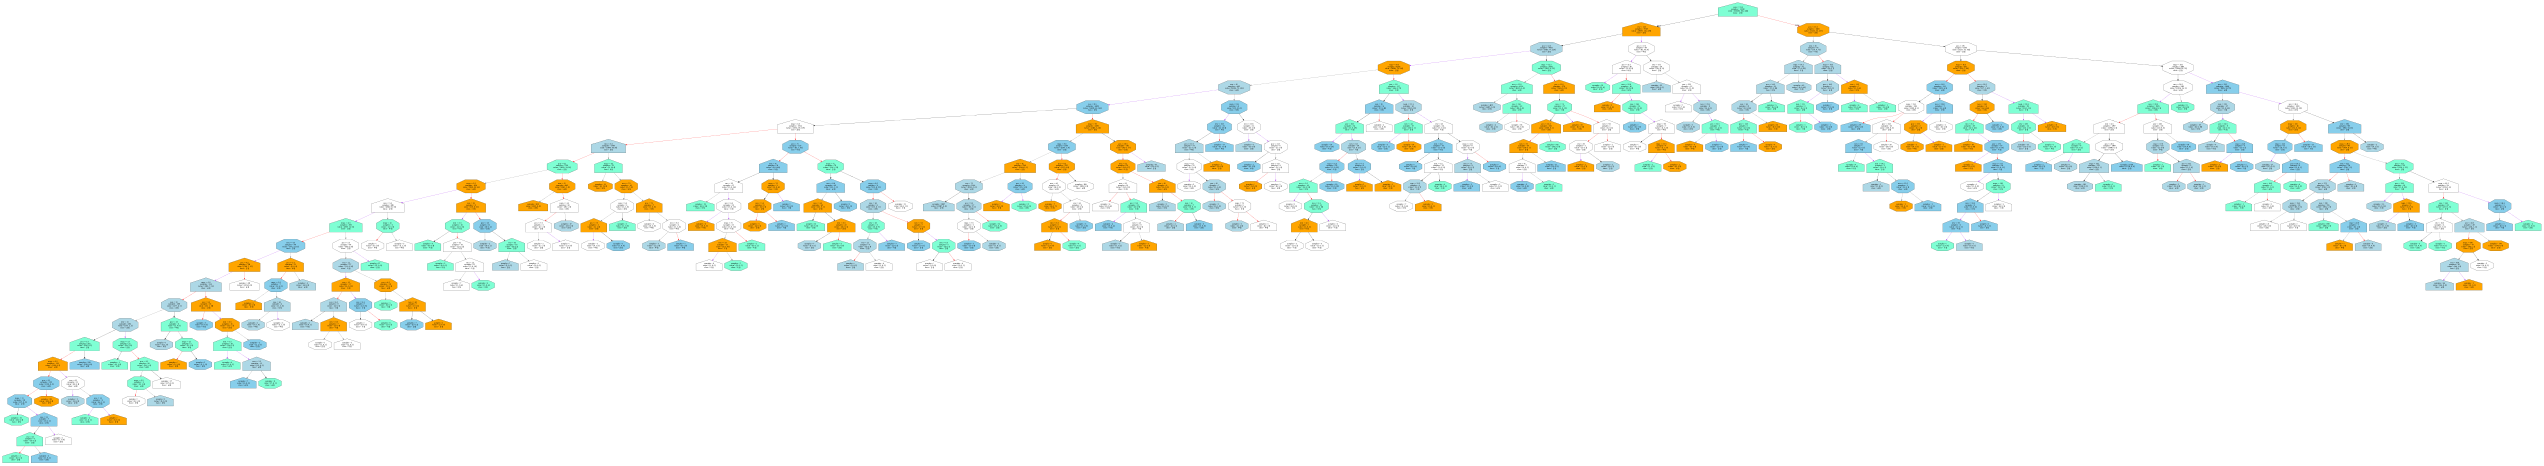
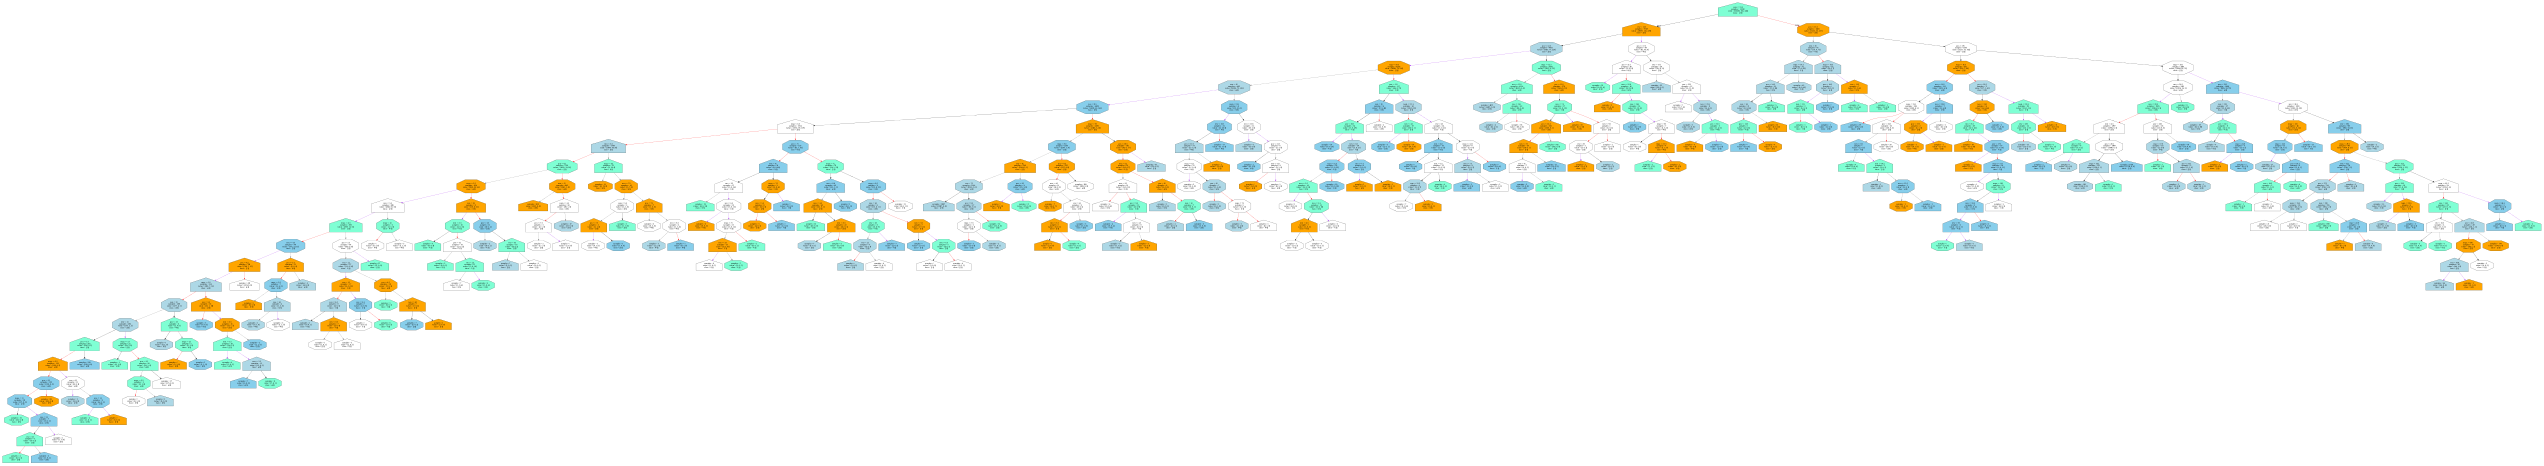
node "neu <= 2.5 samples = 12 value = [2, 0, 10] class = 미정": fillcolor white -> aquamarine
